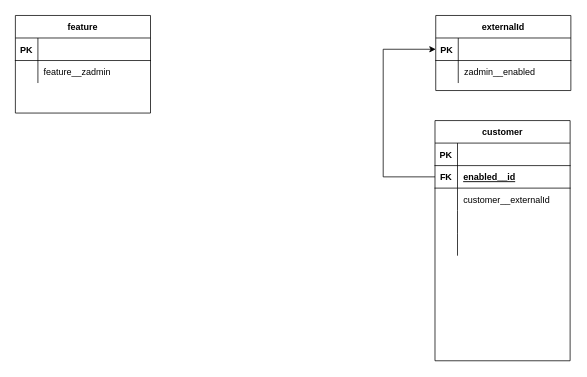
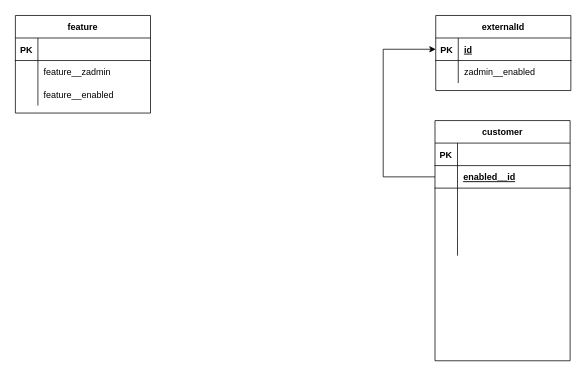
node "id": added
node "feature__enabled": added
node "FK": removed
node "customer__externalId": removed
